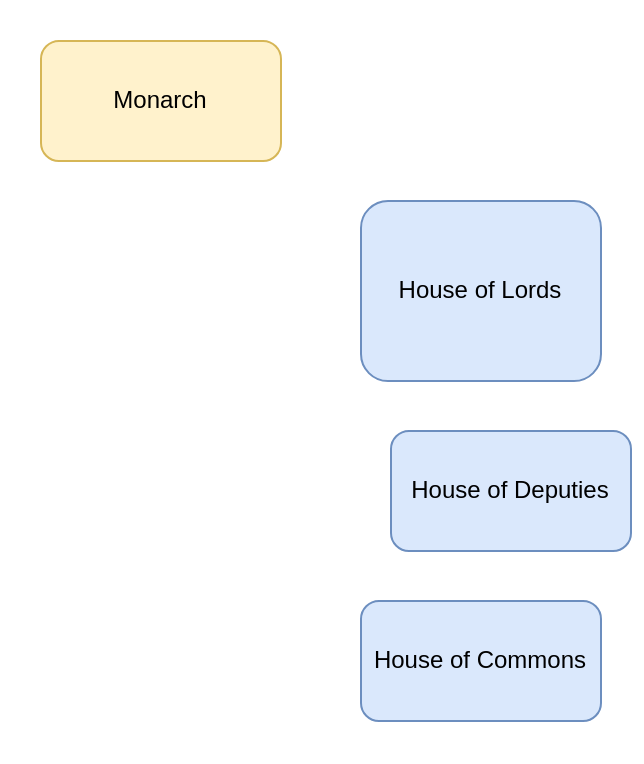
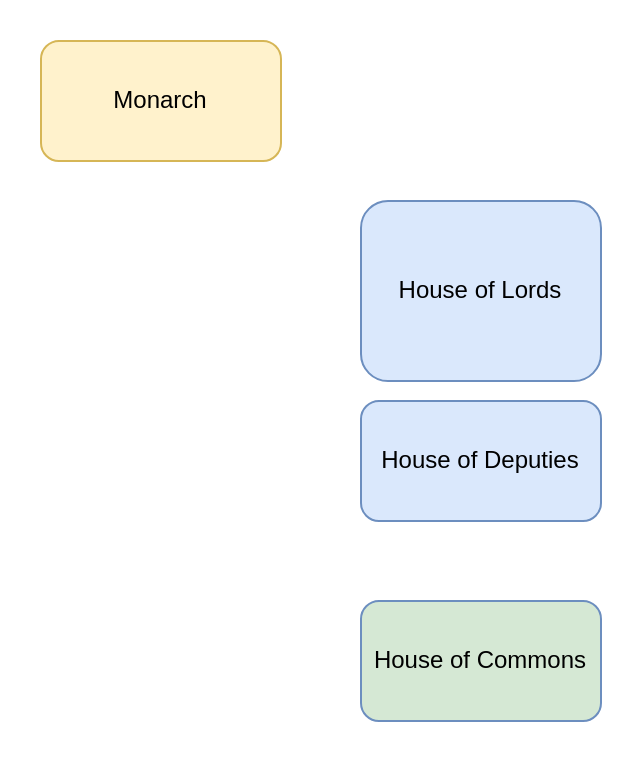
node "House of Deputies": moved (511, 491) -> (481, 461)
node "House of Commons": fillcolor #dae8fc -> #d5e8d4
